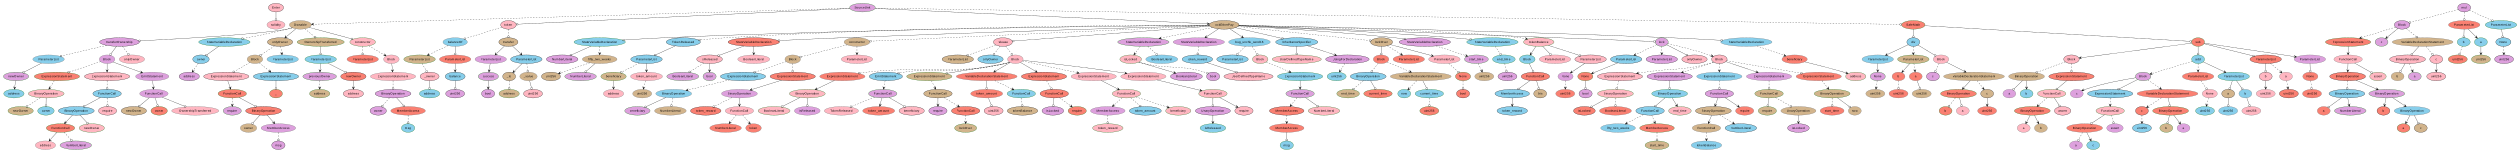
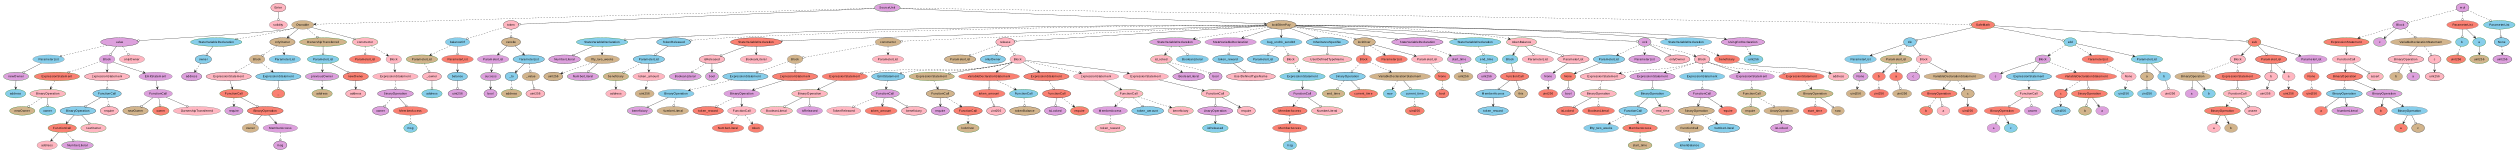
node "transferOwnership": label "transferOwnership" -> "value"
edge "InheritanceSpecifier" -> "UsingForDeclaration": now "lockEtherPay" -> "UsingForDeclaration"
edge "sub" -> "add": now "SafeMath" -> "add"
node "_to": fillcolor tan -> skyblue
